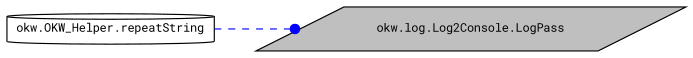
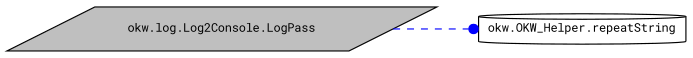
edge "okw.OKW_Helper.repeatString" -> "okw.log.Log2Console.LogPass": reversed
